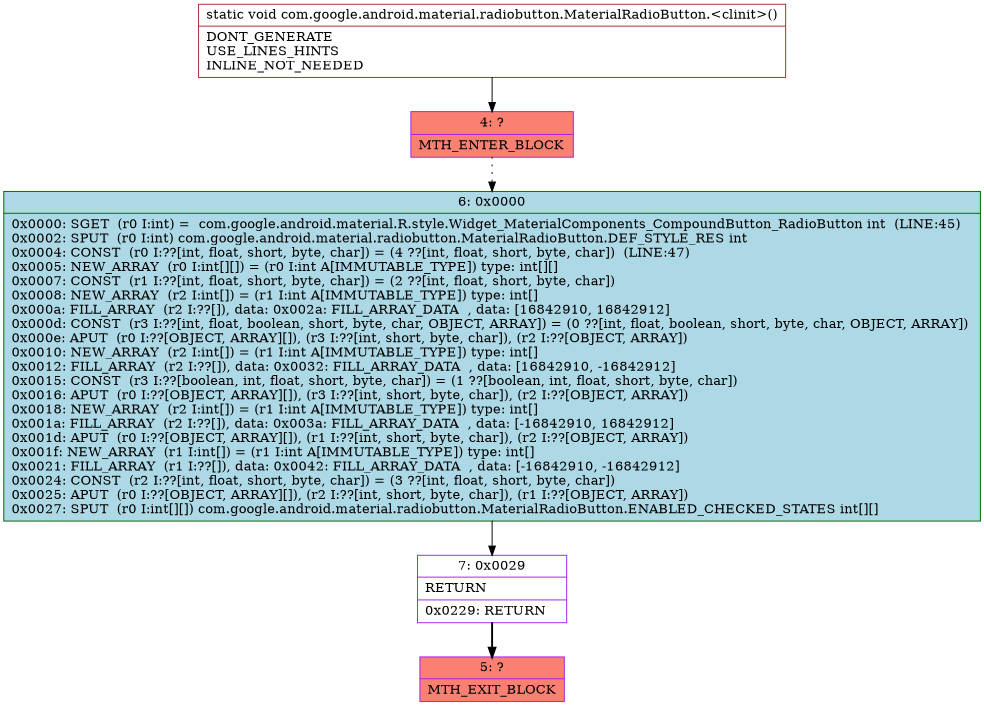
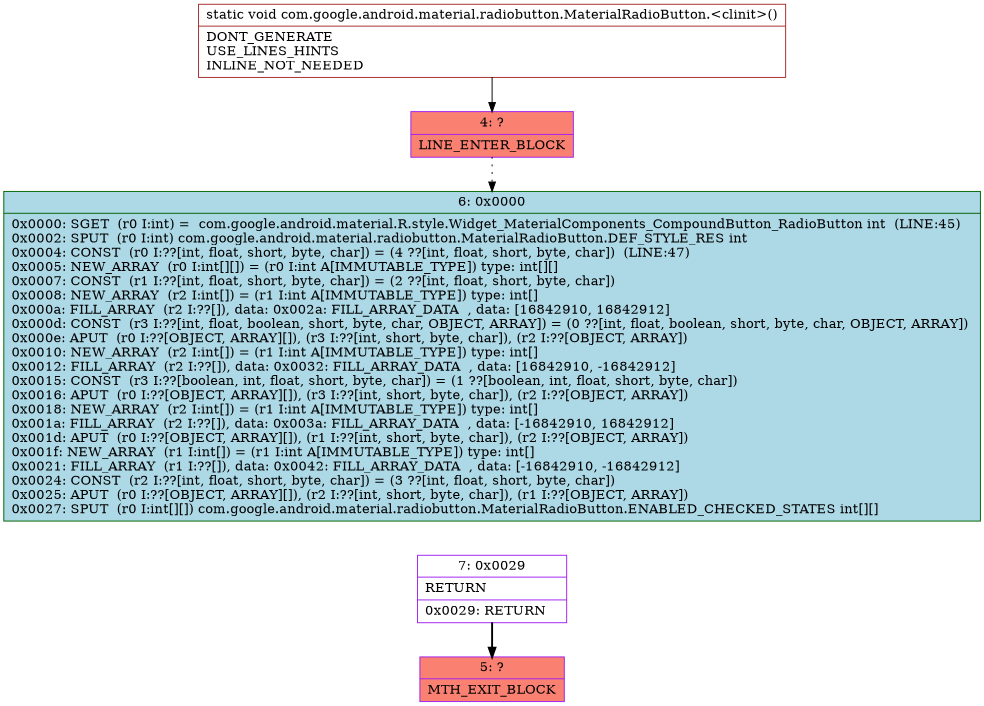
node "4: ?": text "MTH_ENTER_BLOCK" -> "LINE_ENTER_BLOCK"
edge "6: 0x0000" -> "7: 0x0029": removed
node "7: 0x0029": text "0x0229: RETURN" -> "0x0029: RETURN"
